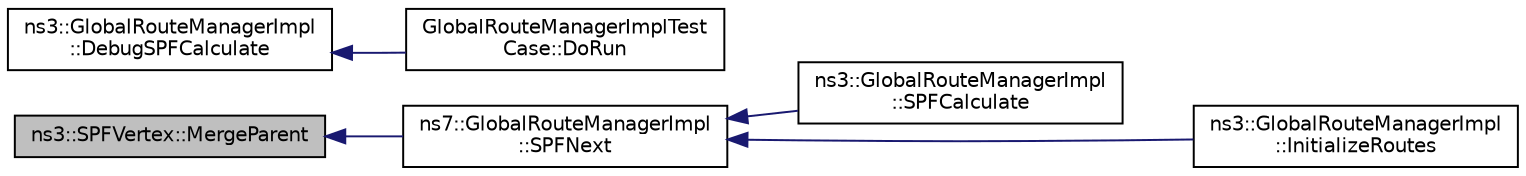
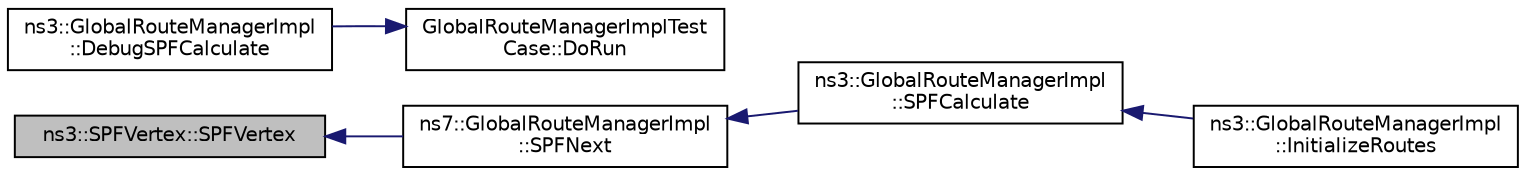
edge "GlobalRouteManagerImplTest Case::DoRun" -> "ns3::GlobalRouteManagerImpl ::DebugSPFCalculate": reversed
node "ns3::SPFVertex::MergeParent": label "ns3::SPFVertex::MergeParent" -> "ns3::SPFVertex::SPFVertex"
edge "ns3::GlobalRouteManagerImpl ::InitializeRoutes" -> "ns7::GlobalRouteManagerImpl ::SPFNext": now "ns3::GlobalRouteManagerImpl ::InitializeRoutes" -> "ns3::GlobalRouteManagerImpl ::SPFCalculate"
